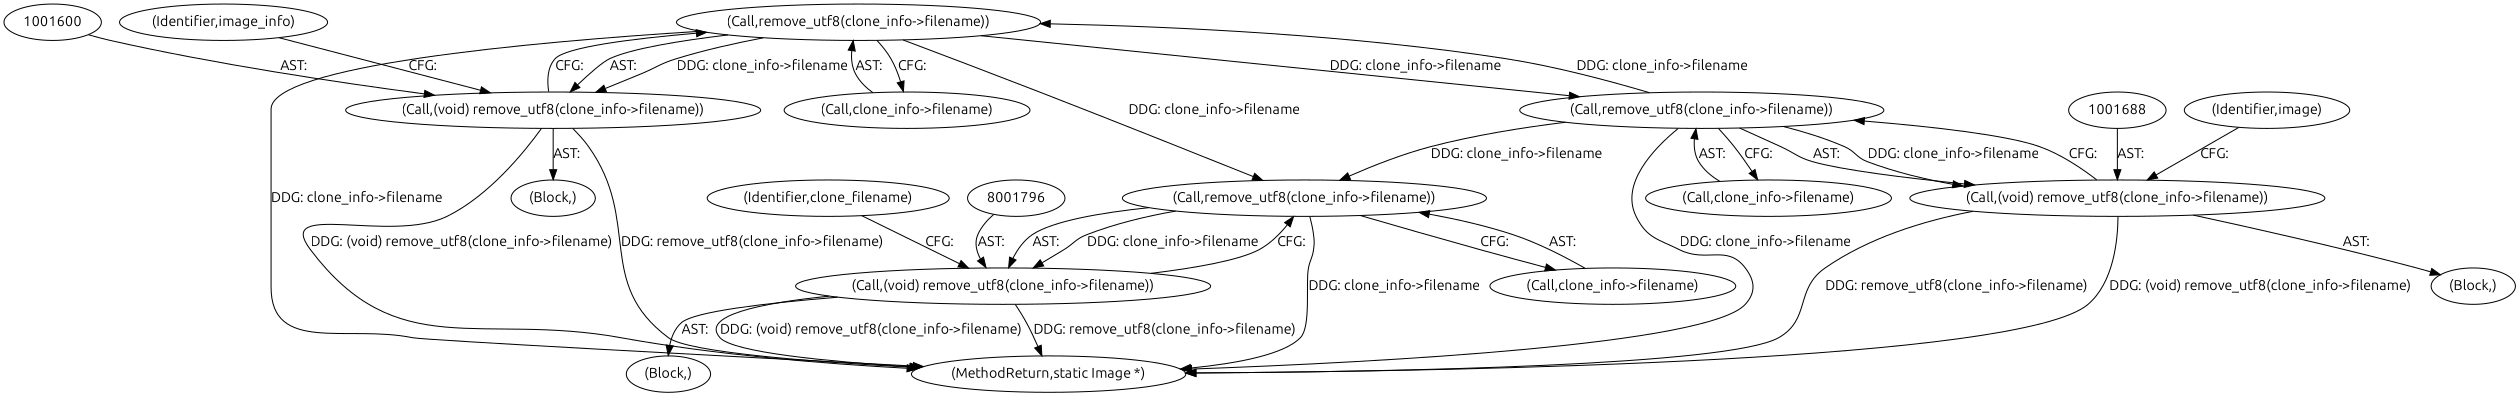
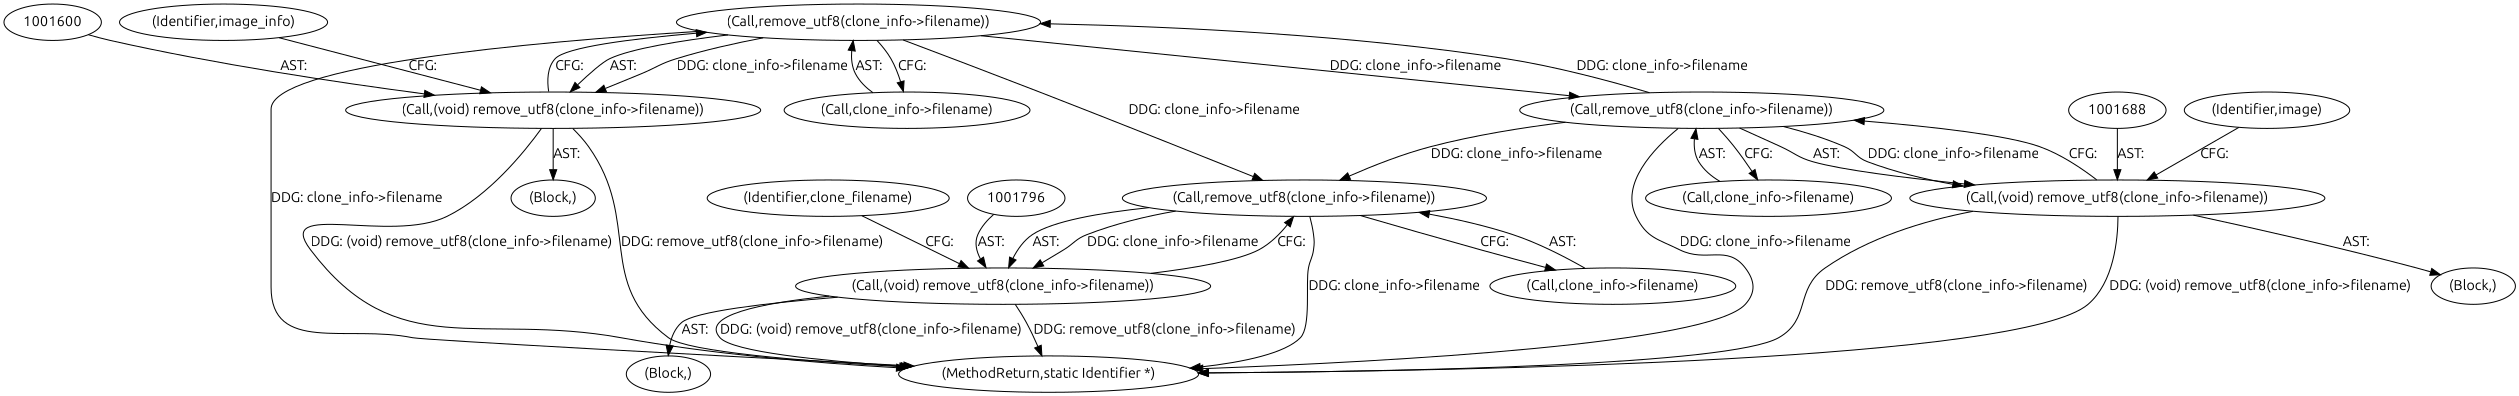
node "8001796": label "8001796" -> "1001796"
node "(MethodReturn,static Image *)": label "(MethodReturn,static Image *)" -> "(MethodReturn,static Identifier *)"
